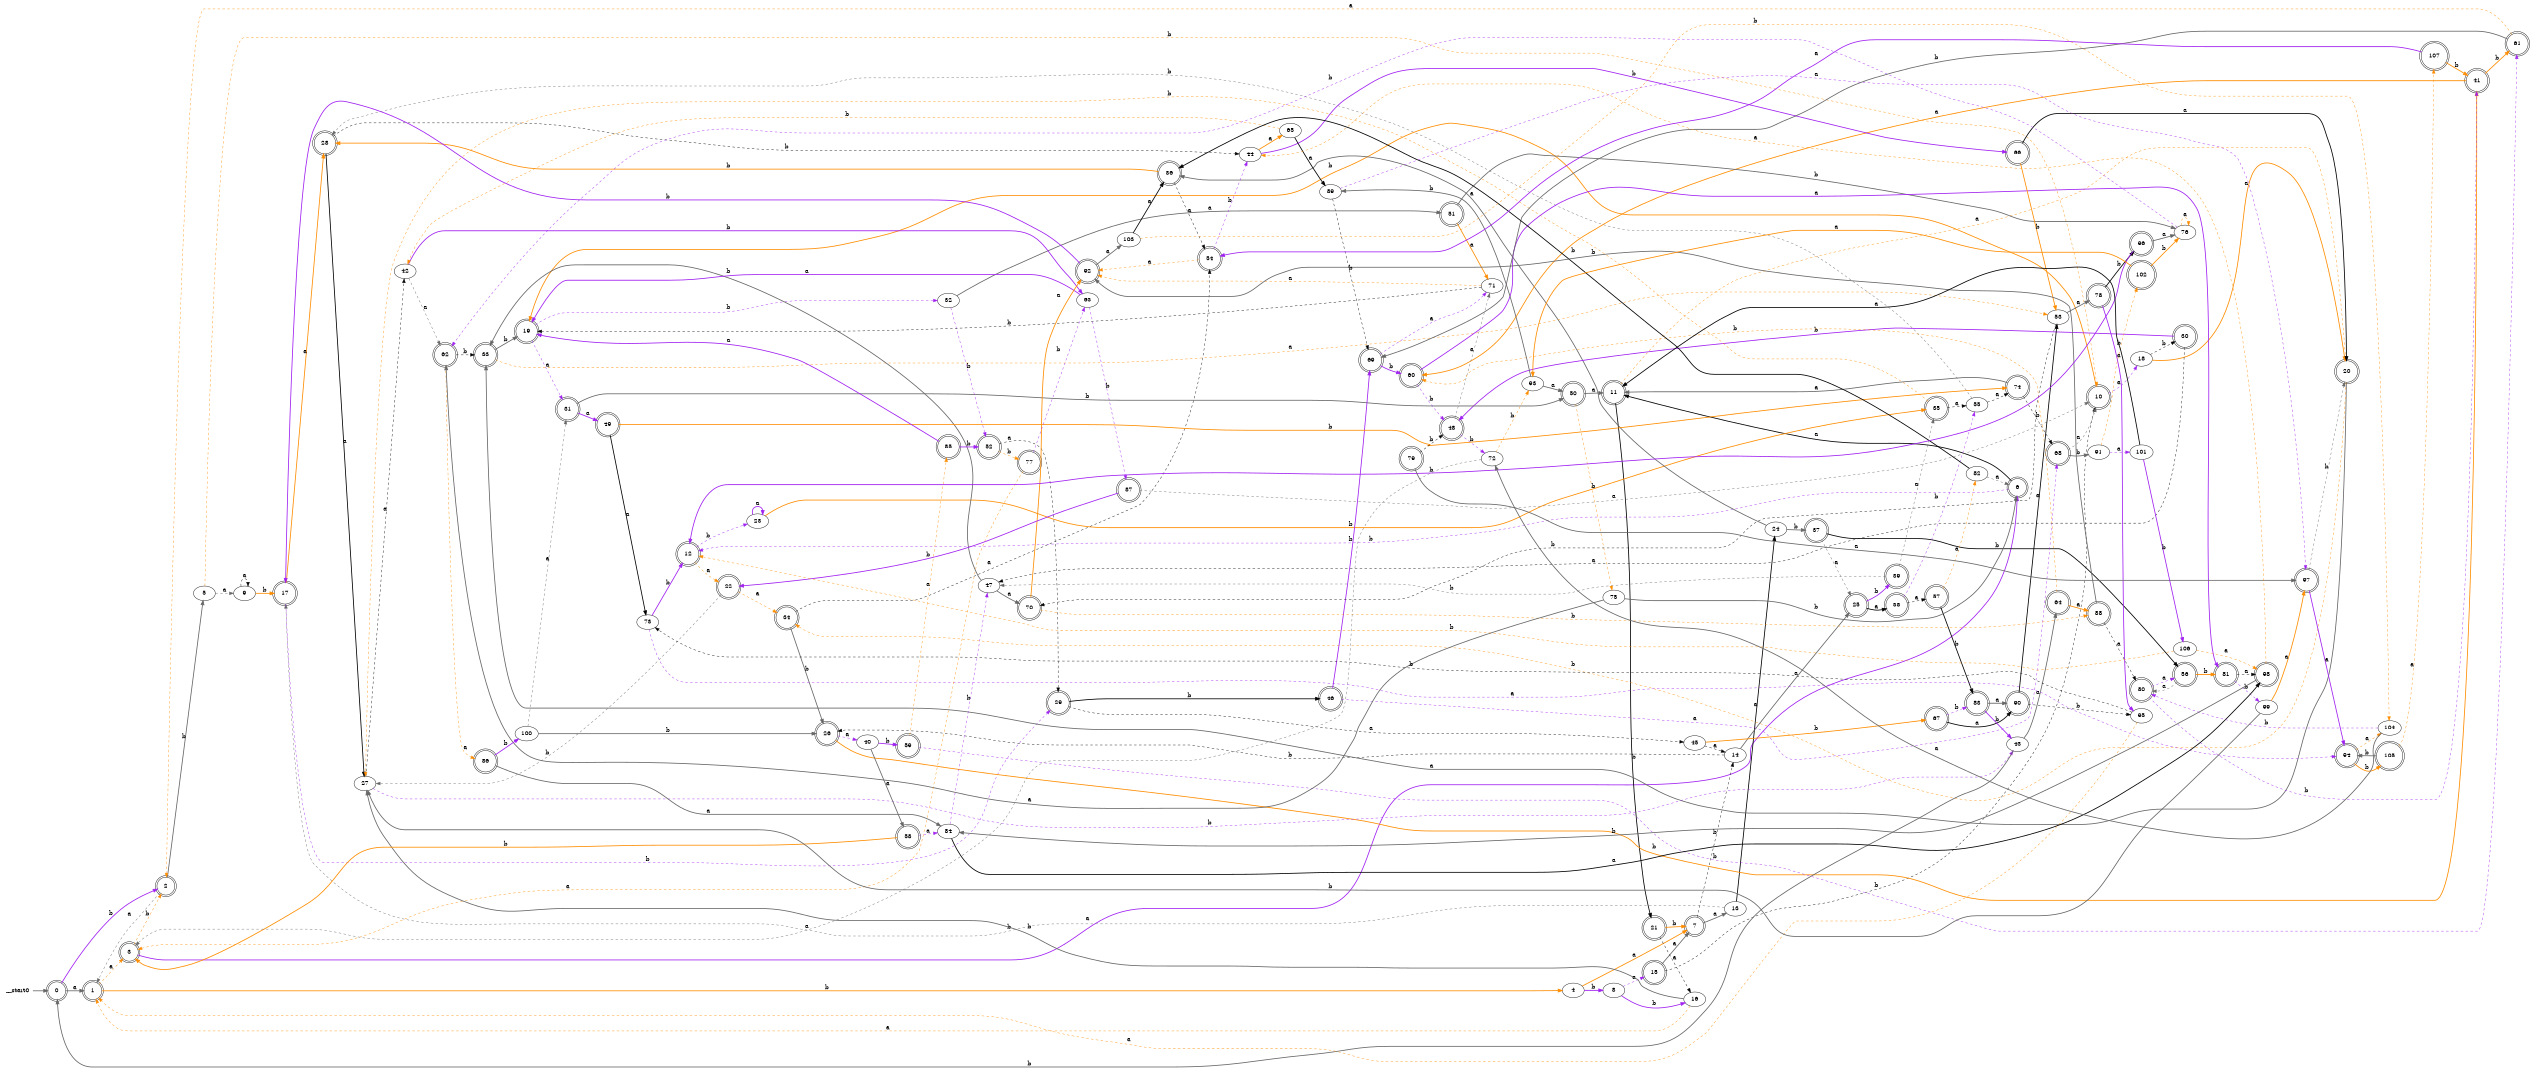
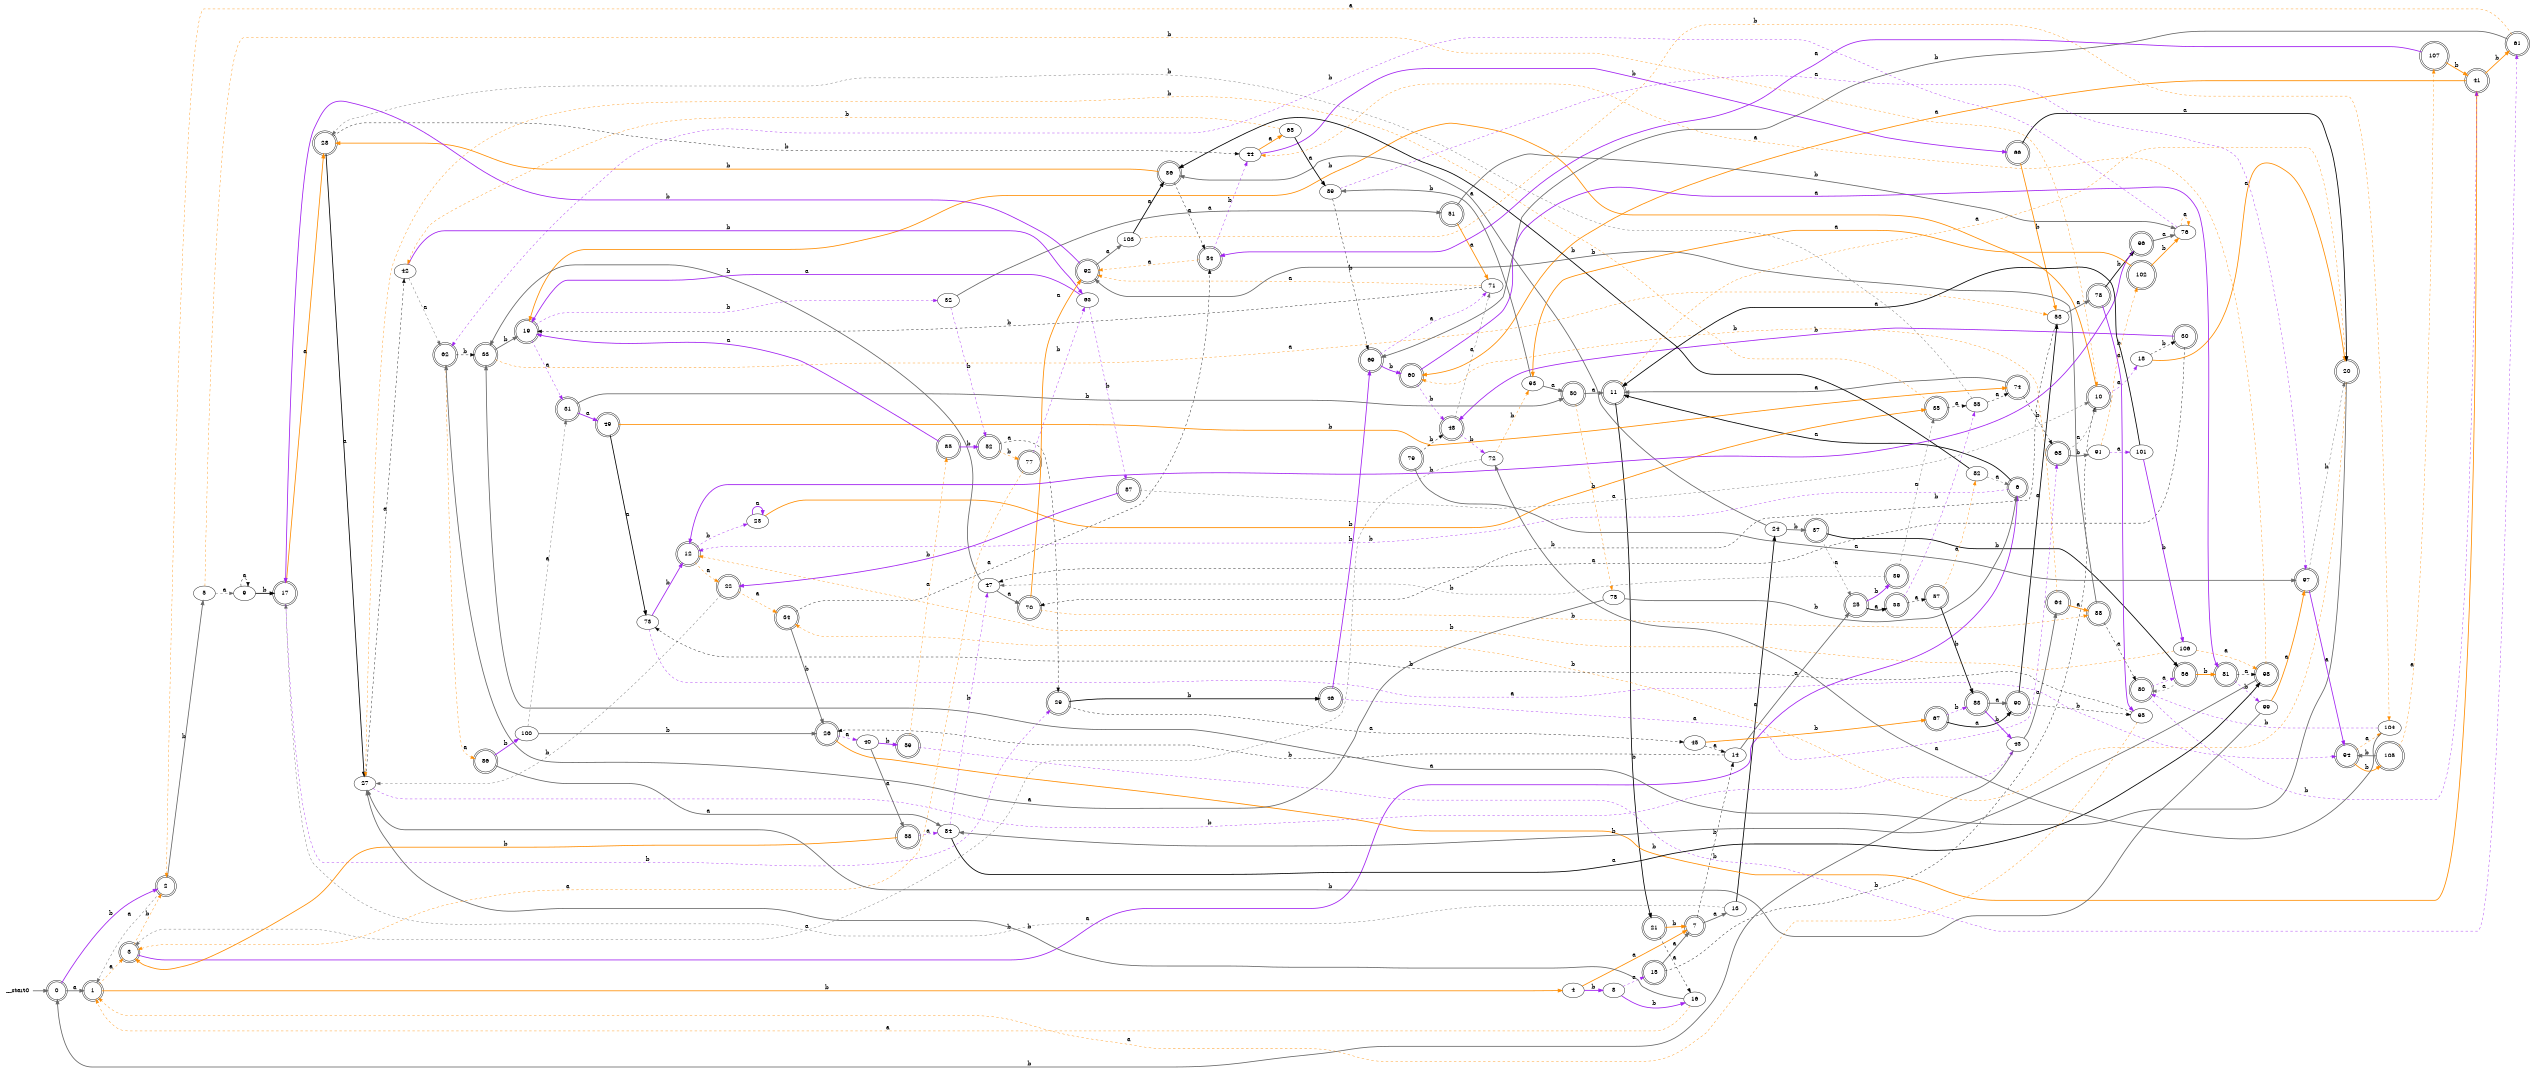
edge "9" -> "17": color darkorange -> black
